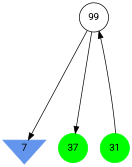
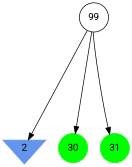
edge "31" -> "99": reversed
node "7": label "7" -> "2"
node "37": label "37" -> "30"
